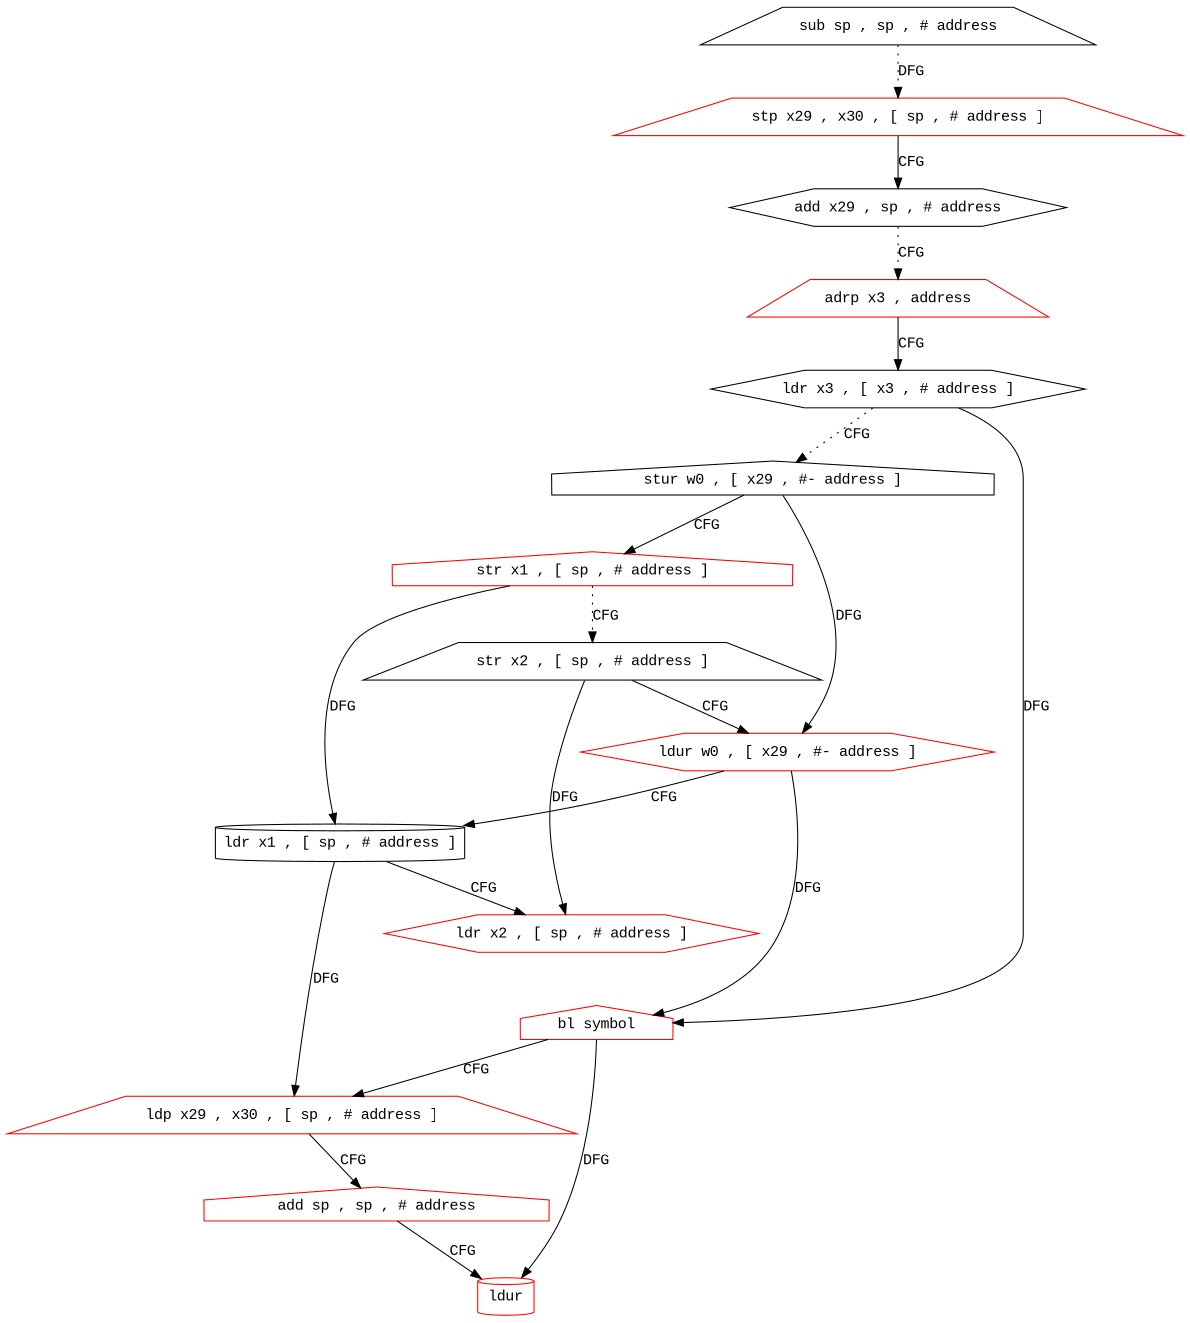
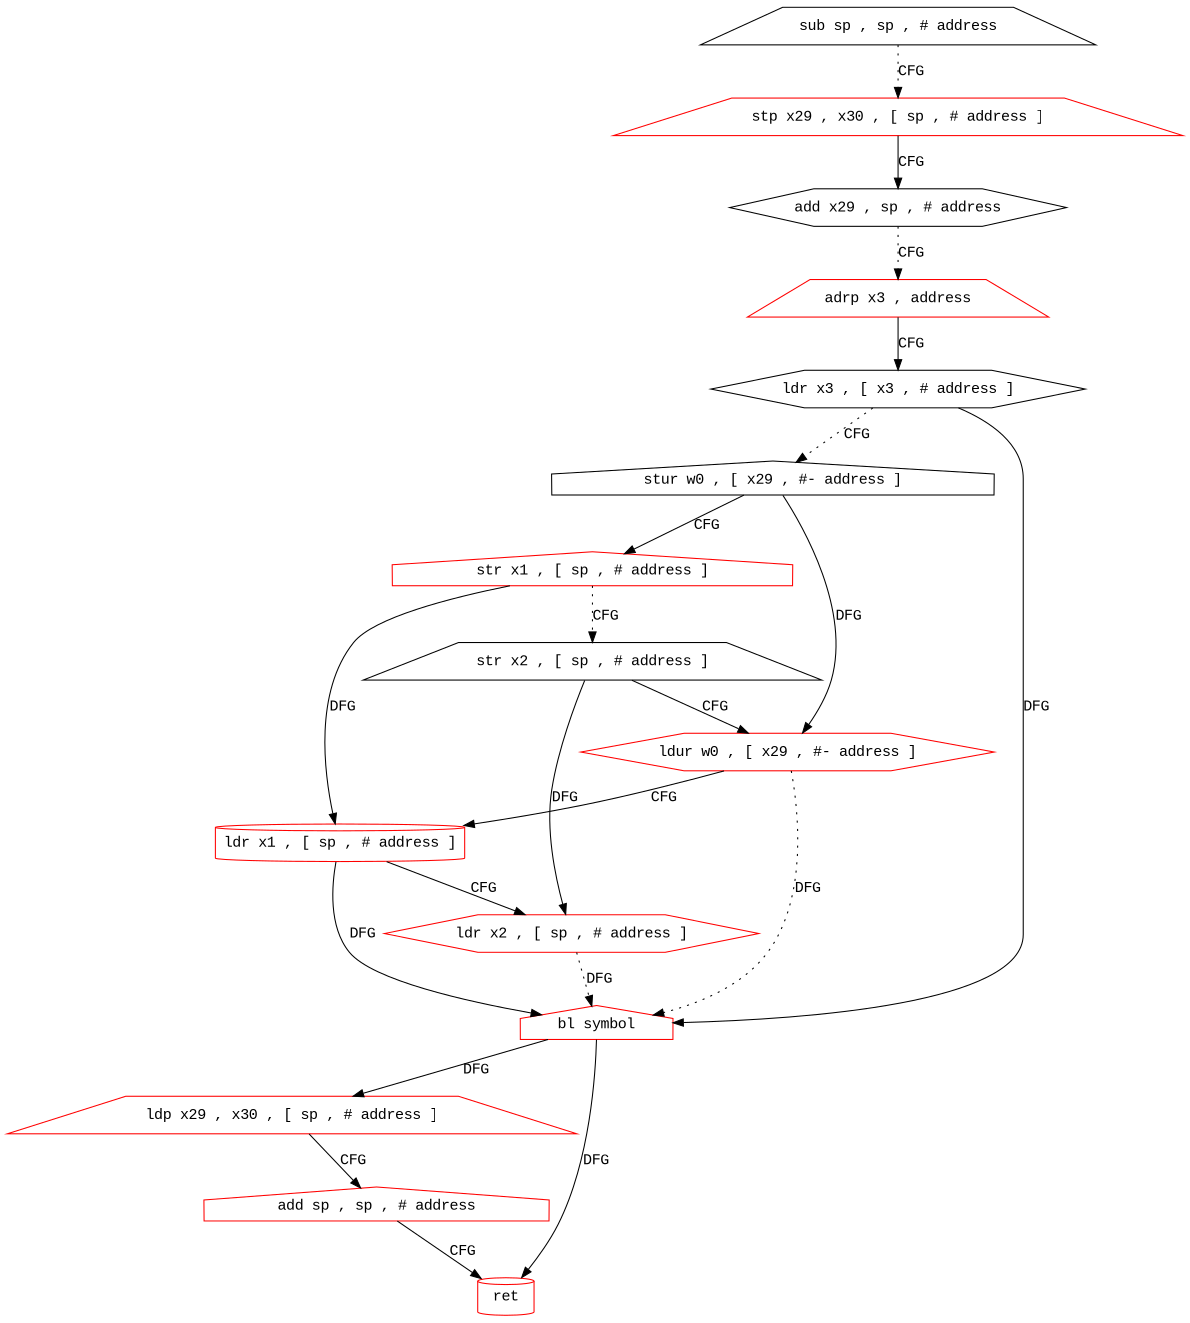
edge "sub sp , sp , # address" -> "stp x29 , x30 , [ sp , # address ]": label "DFG" -> "CFG"
node "ldr x1 , [ sp , # address ]": color black -> red
edge "ldur w0 , [ x29 , #- address ]" -> "bl symbol": style solid -> dotted
edge "ldr x1 , [ sp , # address ]" -> "ldp x29 , x30 , [ sp , # address ]": now "ldr x1 , [ sp , # address ]" -> "bl symbol"
edge "ldr x2 , [ sp , # address ]" -> "bl symbol": added, label "DFG"
edge "bl symbol" -> "ldp x29 , x30 , [ sp , # address ]": label "CFG" -> "DFG"
node "ldur": label "ldur" -> "ret"
